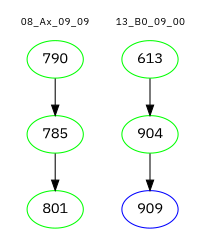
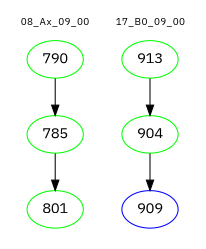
cluster "08_Ax_09_09": label "08_Ax_09_09" -> "08_Ax_09_00"
cluster "13_B0_09_00": label "13_B0_09_00" -> "17_B0_09_00"
node "613": label "613" -> "913"
